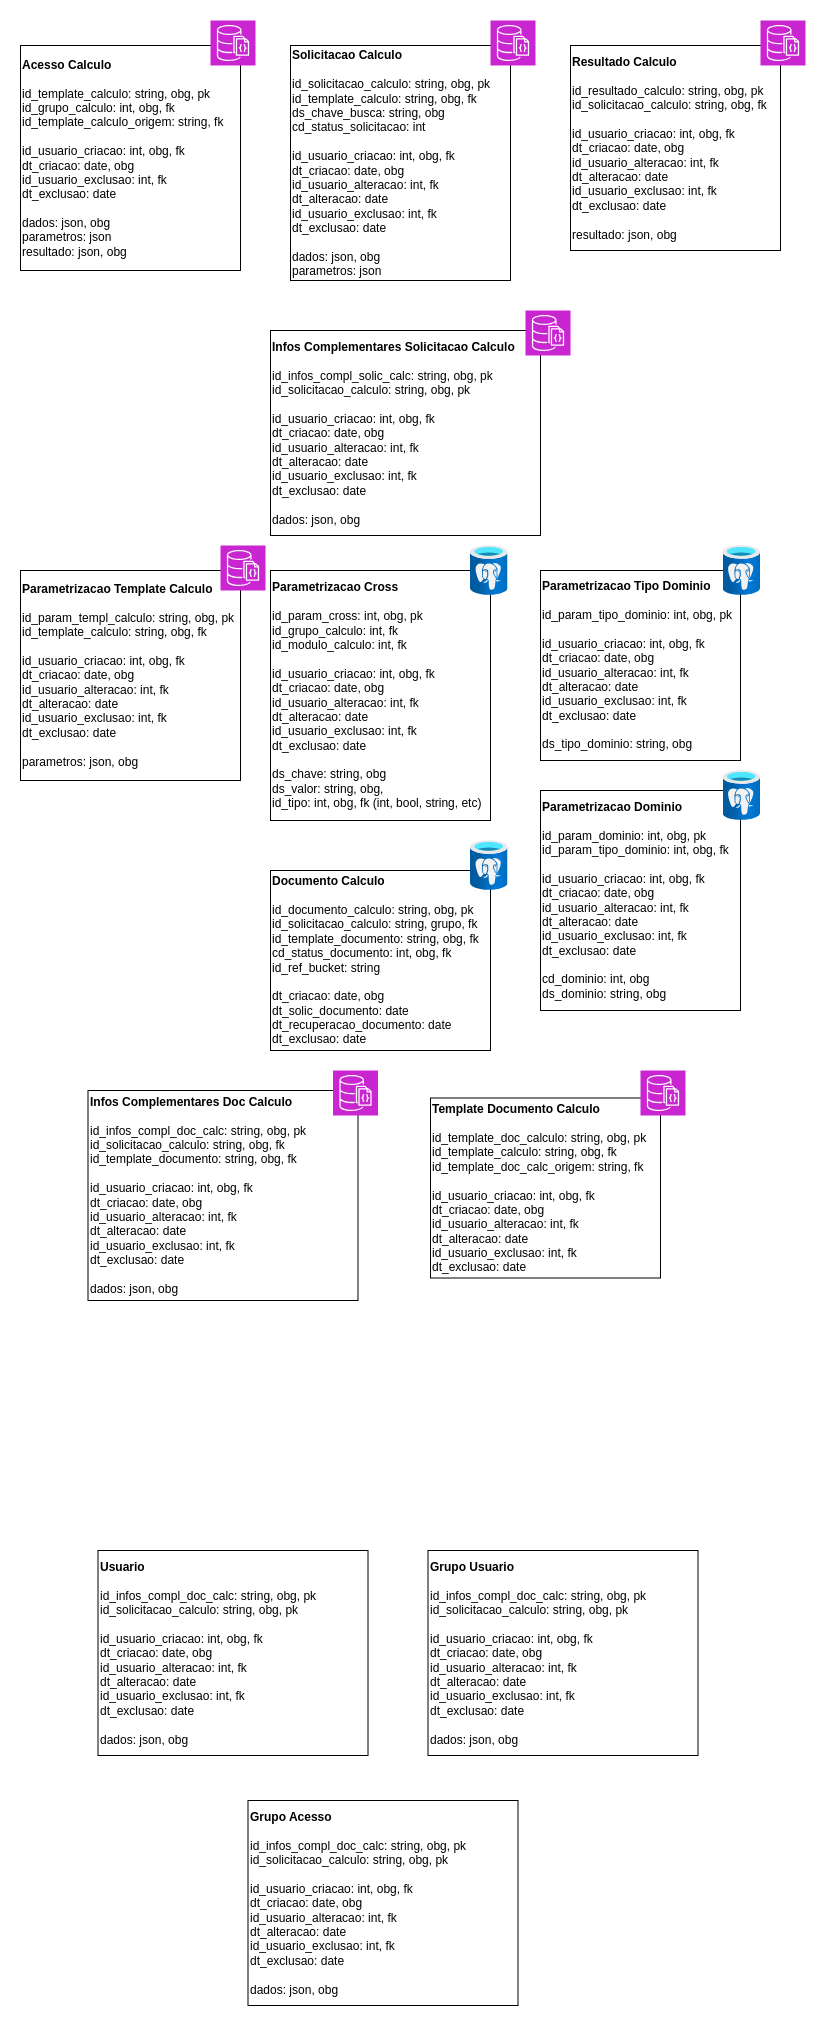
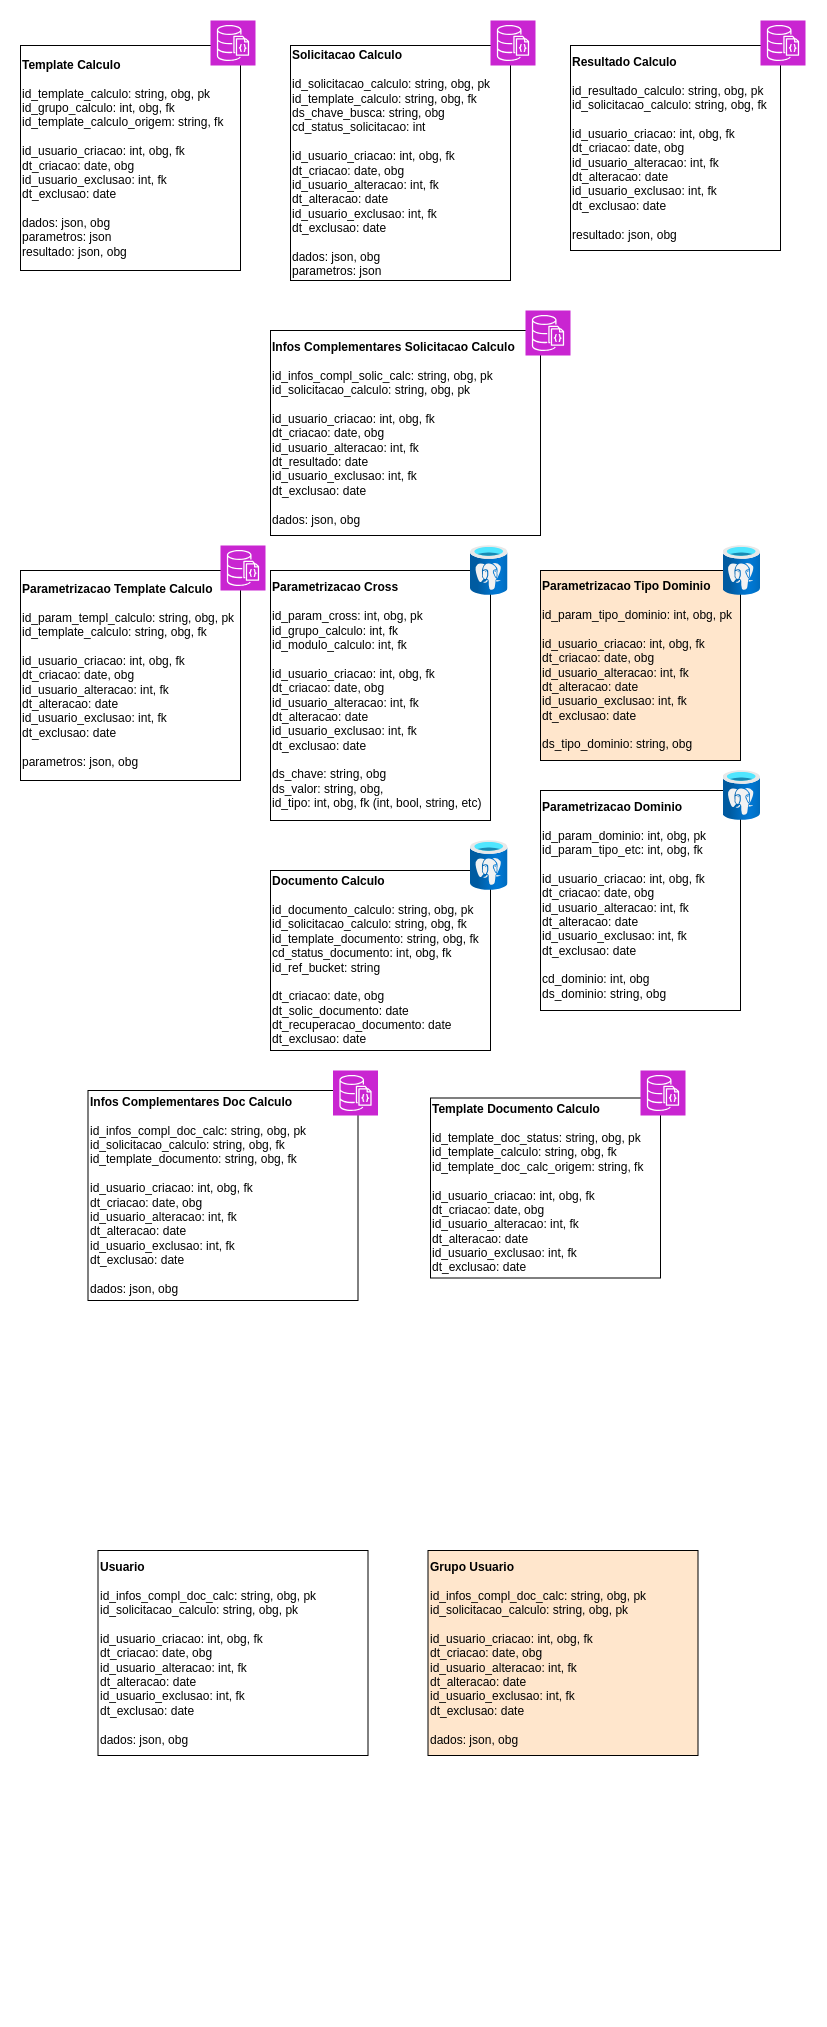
node "Acesso Calculo id_template_calculo: string, obg, pk id_grupo_calculo: int, obg, fk id_template_calculo_origem: string, fk id_usuario_criacao: int, obg, fk dt_criacao: date, obg id_usuario_exclusao: int, fk dt_exclusao: date dados: json, obg parametros: json resultado: json, obg": label "Acesso Calculo id_template_calculo: string, obg, pk id_grupo_calculo: int, obg, fk id_template_calculo_origem: string, fk id_usuario_criacao: int, obg, fk dt_criacao: date, obg id_usuario_exclusao: int, fk dt_exclusao: date dados: json, obg parametros: json resultado: json, obg" -> "Template Calculo id_template_calculo: string, obg, pk id_grupo_calculo: int, obg, fk id_template_calculo_origem: string, fk id_usuario_criacao: int, obg, fk dt_criacao: date, obg id_usuario_exclusao: int, fk dt_exclusao: date dados: json, obg parametros: json resultado: json, obg"
node "Infos Complementares Solicitacao Calculo id_infos_compl_solic_calc: string, obg, pk id_solicitacao_calculo: string, obg, pk id_usuario_criacao: int, obg, fk dt_criacao: date, obg id_usuario_alteracao: int, fk dt_alteracao: date id_usuario_exclusao: int, fk dt_exclusao: date dados: json, obg": label "Infos Complementares Solicitacao Calculo id_infos_compl_solic_calc: string, obg, pk id_solicitacao_calculo: string, obg, pk id_usuario_criacao: int, obg, fk dt_criacao: date, obg id_usuario_alteracao: int, fk dt_alteracao: date id_usuario_exclusao: int, fk dt_exclusao: date dados: json, obg" -> "Infos Complementares Solicitacao Calculo id_infos_compl_solic_calc: string, obg, pk id_solicitacao_calculo: string, obg, pk id_usuario_criacao: int, obg, fk dt_criacao: date, obg id_usuario_alteracao: int, fk dt_resultado: date id_usuario_exclusao: int, fk dt_exclusao: date dados: json, obg"
node "Parametrizacao Tipo Dominio id_param_tipo_dominio: int, obg, pk id_usuario_criacao: int, obg, fk dt_criacao: date, obg id_usuario_alteracao: int, fk dt_alteracao: date id_usuario_exclusao: int, fk dt_exclusao: date ds_tipo_dominio: string, obg": fillcolor #ffffff -> #ffe6cc
node "Parametrizacao Dominio id_param_dominio: int, obg, pk id_param_tipo_dominio: int, obg, fk id_usuario_criacao: int, obg, fk dt_criacao: date, obg id_usuario_alteracao: int, fk dt_alteracao: date id_usuario_exclusao: int, fk dt_exclusao: date cd_dominio: int, obg ds_dominio: string, obg": label "Parametrizacao Dominio id_param_dominio: int, obg, pk id_param_tipo_dominio: int, obg, fk id_usuario_criacao: int, obg, fk dt_criacao: date, obg id_usuario_alteracao: int, fk dt_alteracao: date id_usuario_exclusao: int, fk dt_exclusao: date cd_dominio: int, obg ds_dominio: string, obg" -> "Parametrizacao Dominio id_param_dominio: int, obg, pk id_param_tipo_etc: int, obg, fk id_usuario_criacao: int, obg, fk dt_criacao: date, obg id_usuario_alteracao: int, fk dt_alteracao: date id_usuario_exclusao: int, fk dt_exclusao: date cd_dominio: int, obg ds_dominio: string, obg"
node "Documento Calculo id_documento_calculo: string, obg, pk id_solicitacao_calculo: string, grupo, fk id_template_documento: string, obg, fk cd_status_documento: int, obg, fk id_ref_bucket: string dt_criacao: date, obg dt_solic_documento: date dt_recuperacao_documento: date dt_exclusao: date": label "Documento Calculo id_documento_calculo: string, obg, pk id_solicitacao_calculo: string, grupo, fk id_template_documento: string, obg, fk cd_status_documento: int, obg, fk id_ref_bucket: string dt_criacao: date, obg dt_solic_documento: date dt_recuperacao_documento: date dt_exclusao: date" -> "Documento Calculo id_documento_calculo: string, obg, pk id_solicitacao_calculo: string, obg, fk id_template_documento: string, obg, fk cd_status_documento: int, obg, fk id_ref_bucket: string dt_criacao: date, obg dt_solic_documento: date dt_recuperacao_documento: date dt_exclusao: date"
node "Template Documento Calculo id_template_doc_calculo: string, obg, pk id_template_calculo: string, obg, fk id_template_doc_calc_origem: string, fk id_usuario_criacao: int, obg, fk dt_criacao: date, obg id_usuario_alteracao: int, fk dt_alteracao: date id_usuario_exclusao: int, fk dt_exclusao: date": label "Template Documento Calculo id_template_doc_calculo: string, obg, pk id_template_calculo: string, obg, fk id_template_doc_calc_origem: string, fk id_usuario_criacao: int, obg, fk dt_criacao: date, obg id_usuario_alteracao: int, fk dt_alteracao: date id_usuario_exclusao: int, fk dt_exclusao: date" -> "Template Documento Calculo id_template_doc_status: string, obg, pk id_template_calculo: string, obg, fk id_template_doc_calc_origem: string, fk id_usuario_criacao: int, obg, fk dt_criacao: date, obg id_usuario_alteracao: int, fk dt_alteracao: date id_usuario_exclusao: int, fk dt_exclusao: date"
node "Grupo Usuario id_infos_compl_doc_calc: string, obg, pk id_solicitacao_calculo: string, obg, pk id_usuario_criacao: int, obg, fk dt_criacao: date, obg id_usuario_alteracao: int, fk dt_alteracao: date id_usuario_exclusao: int, fk dt_exclusao: date dados: json, obg": fillcolor #ffffff -> #ffe6cc
node "Grupo Acesso id_infos_compl_doc_calc: string, obg, pk id_solicitacao_calculo: string, obg, pk id_usuario_criacao: int, obg, fk dt_criacao: date, obg id_usuario_alteracao: int, fk dt_alteracao: date id_usuario_exclusao: int, fk dt_exclusao: date dados: json, obg": removed
